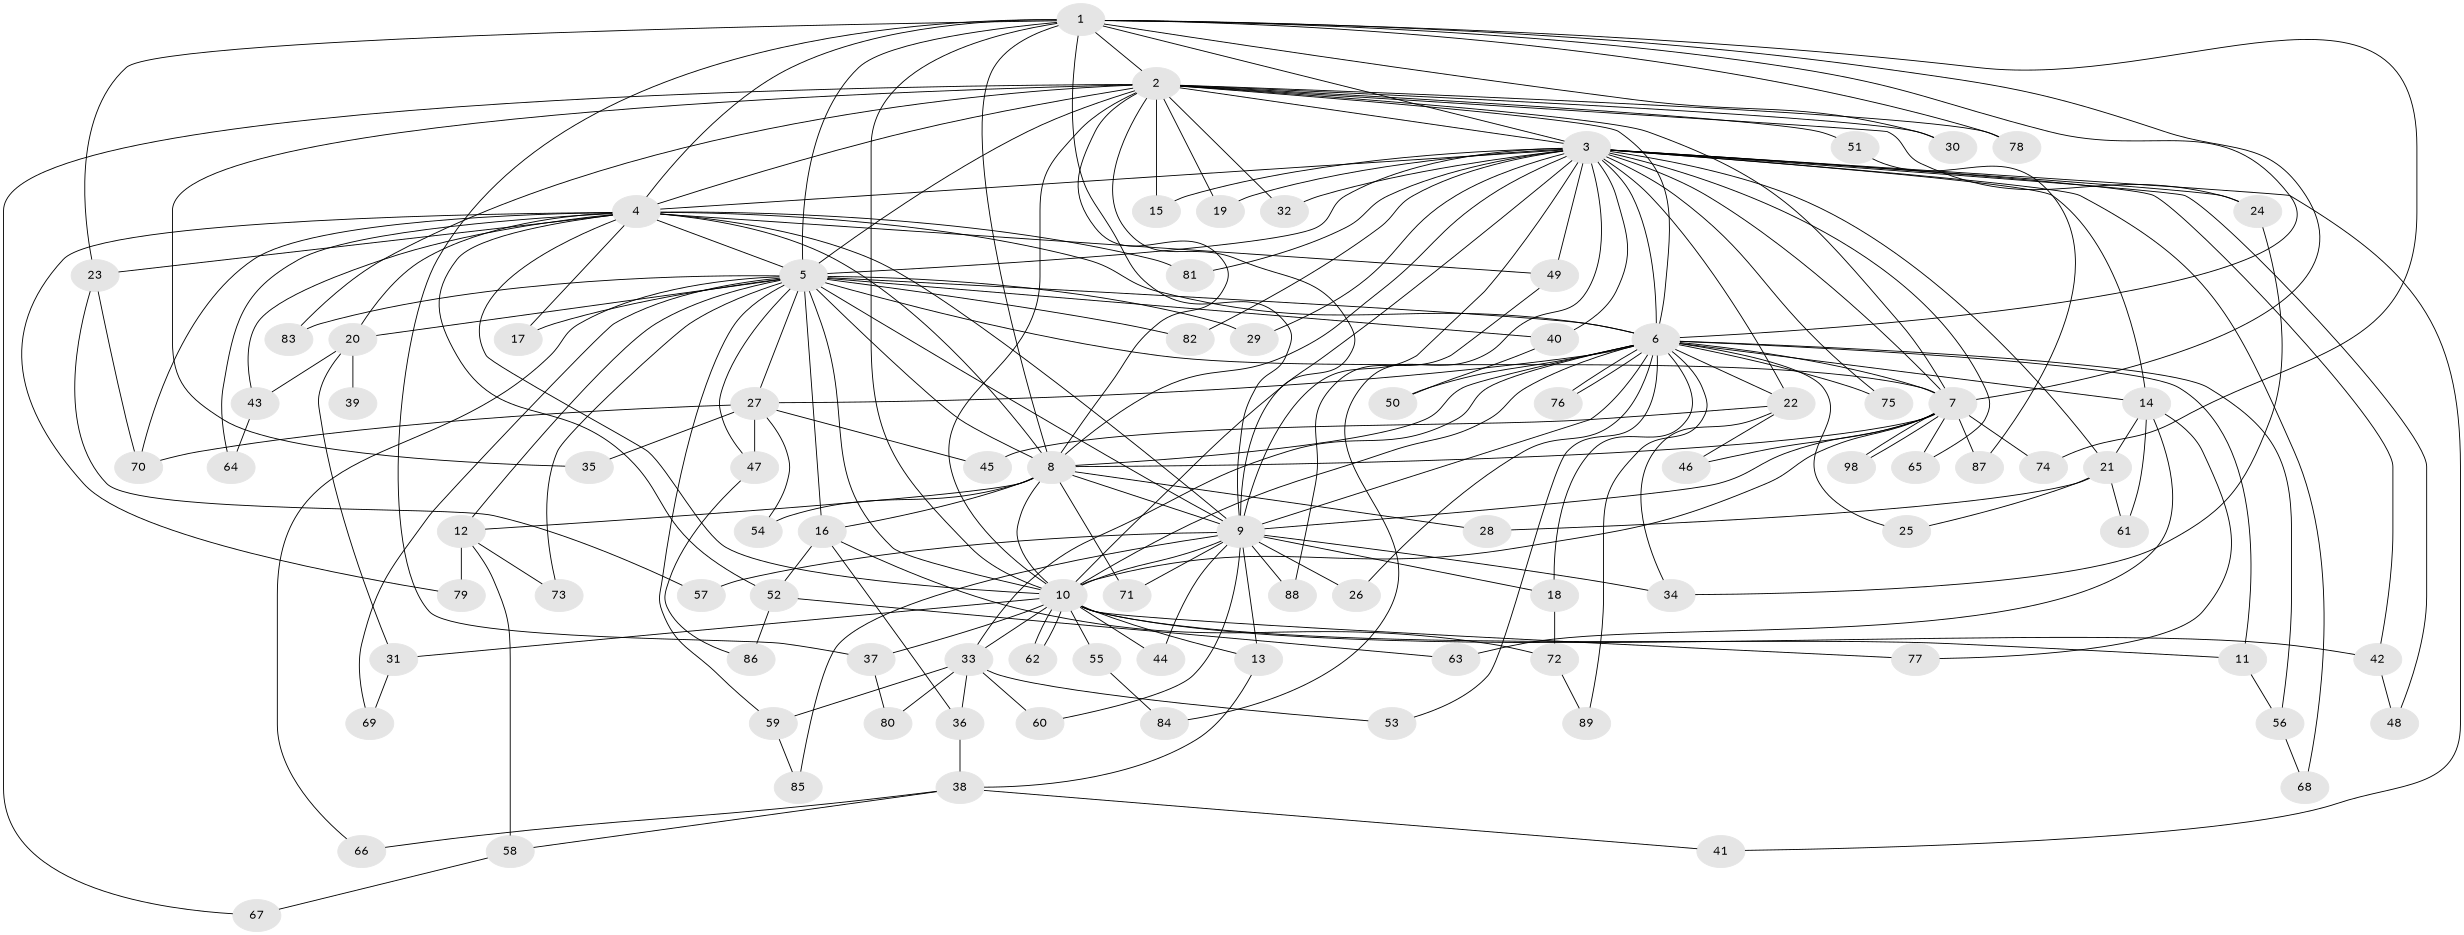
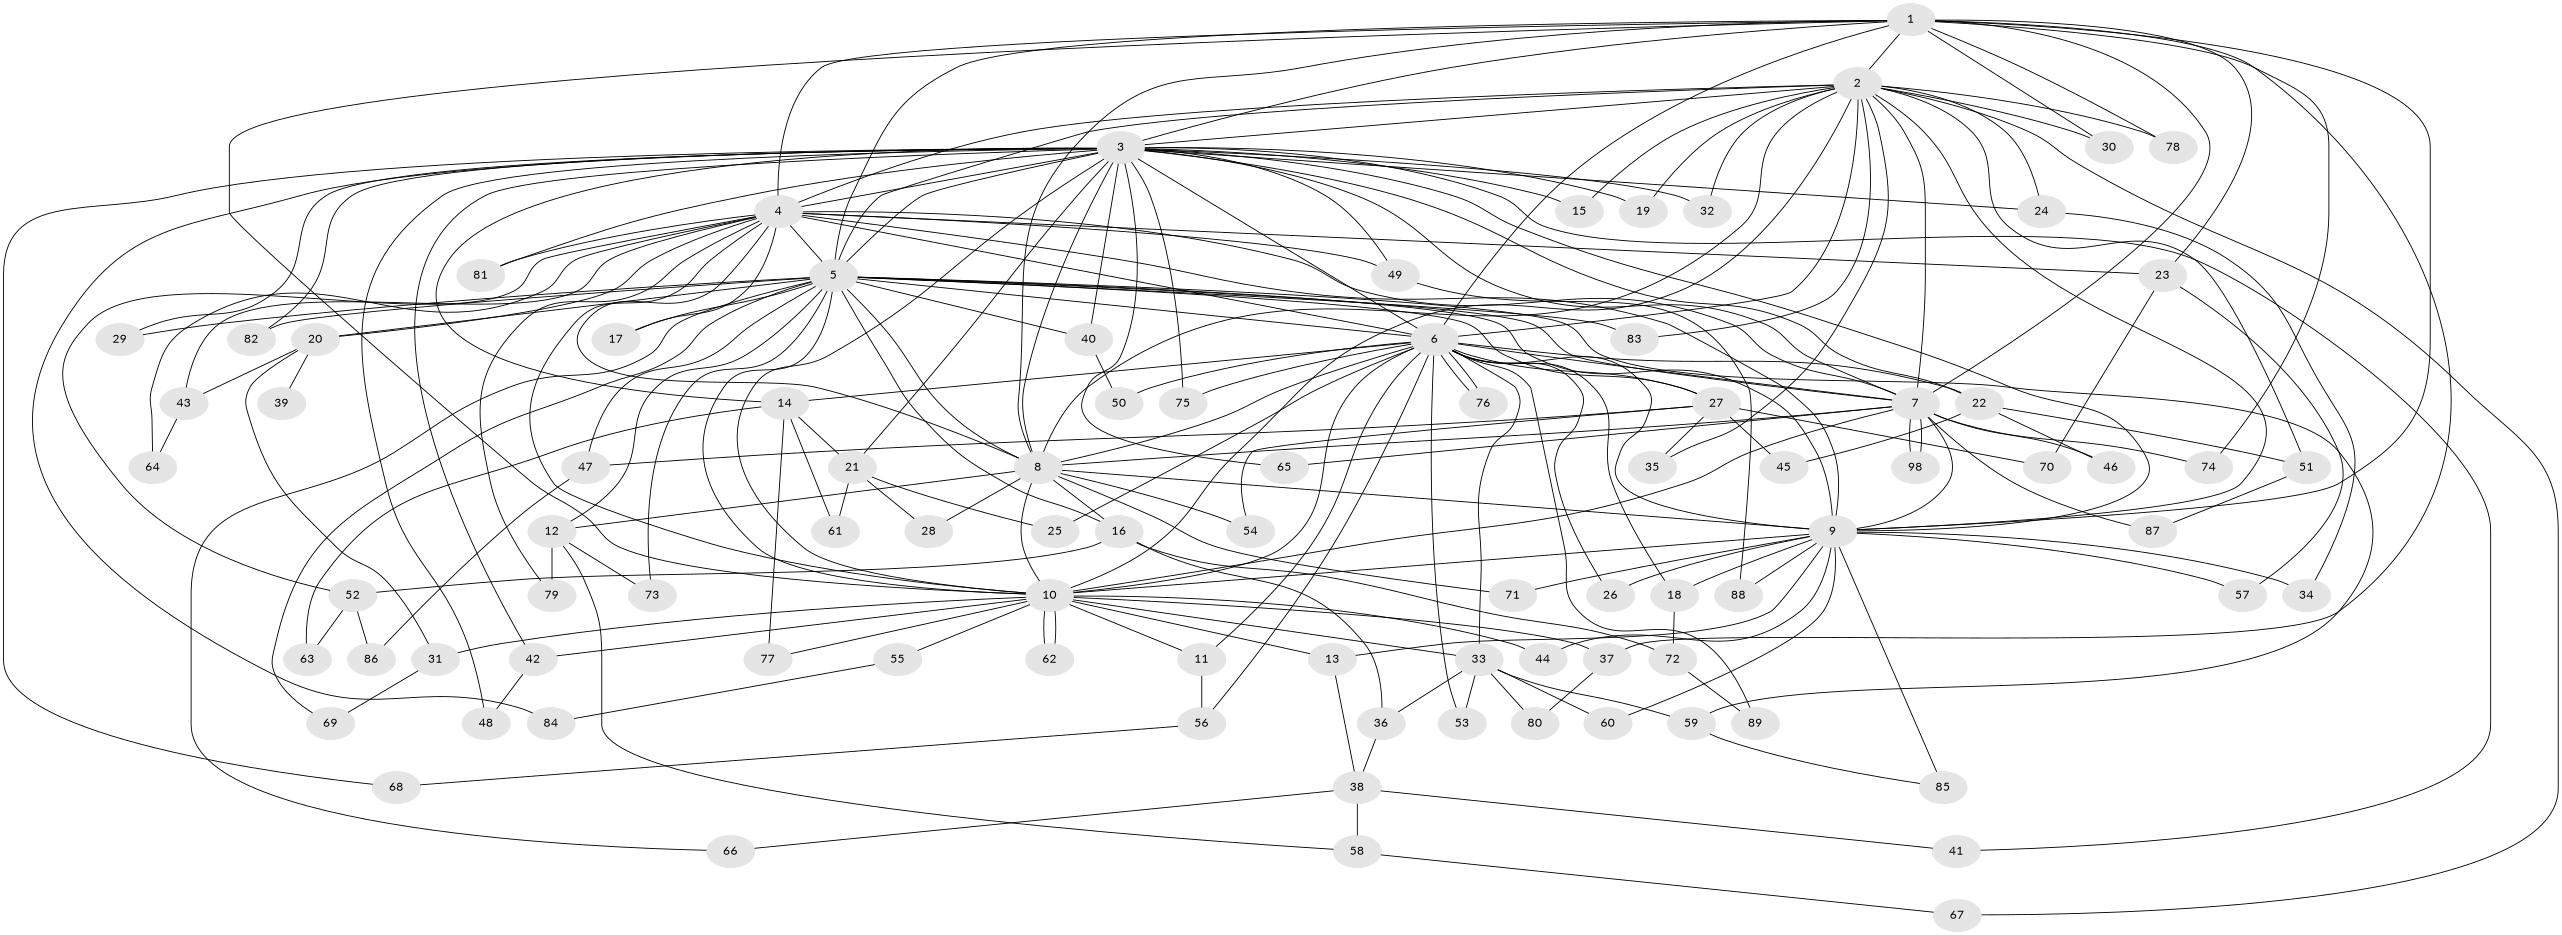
edge "4" -- "70": now "4" -- "7"
edge "22" -- "34": now "22" -- "51"
